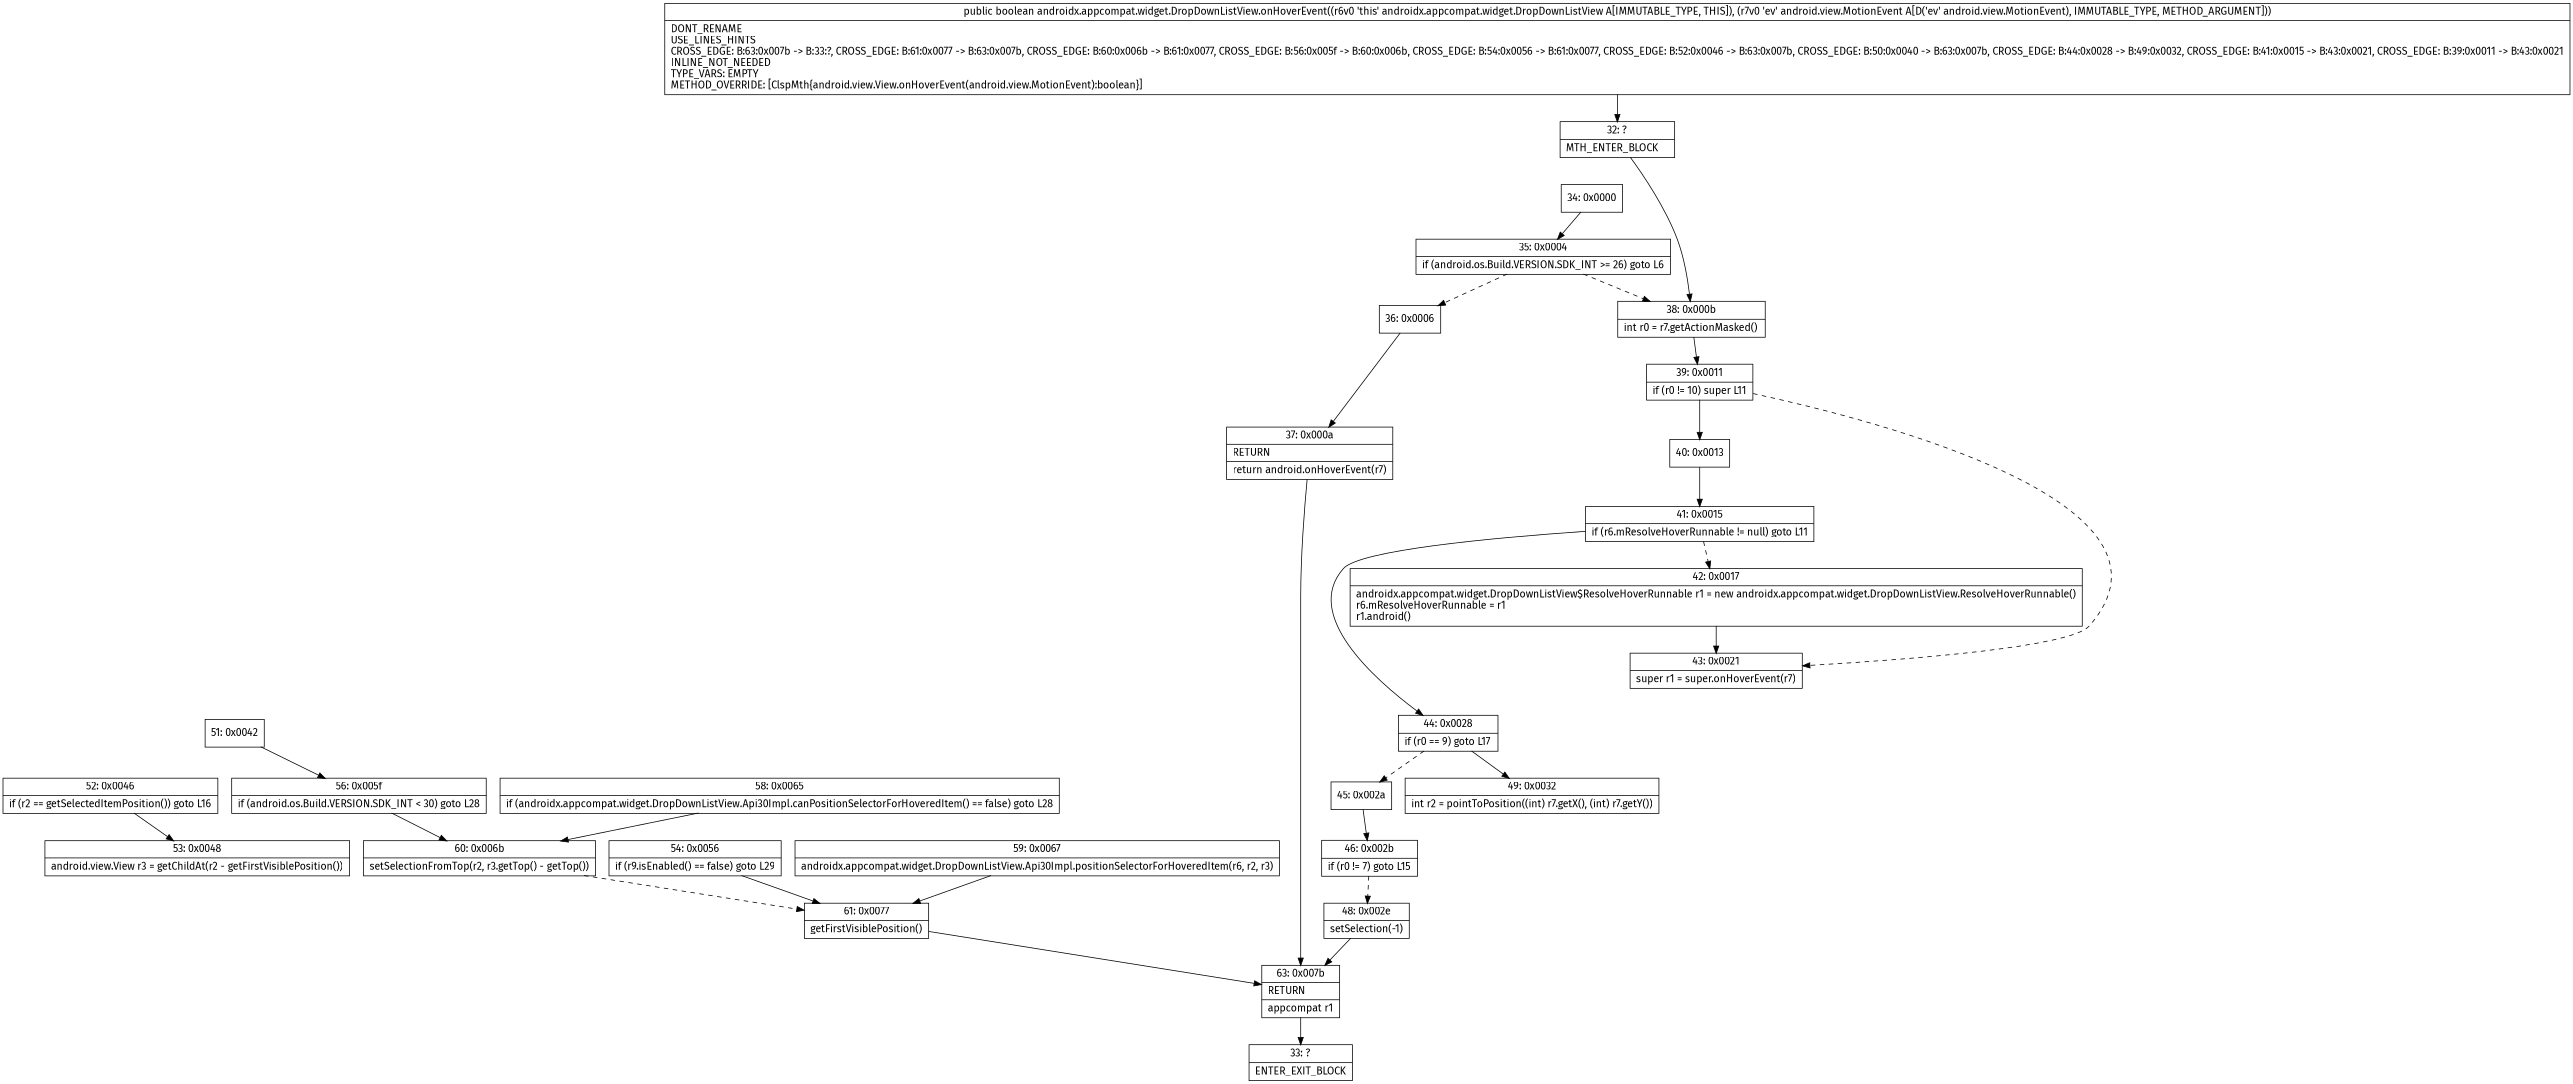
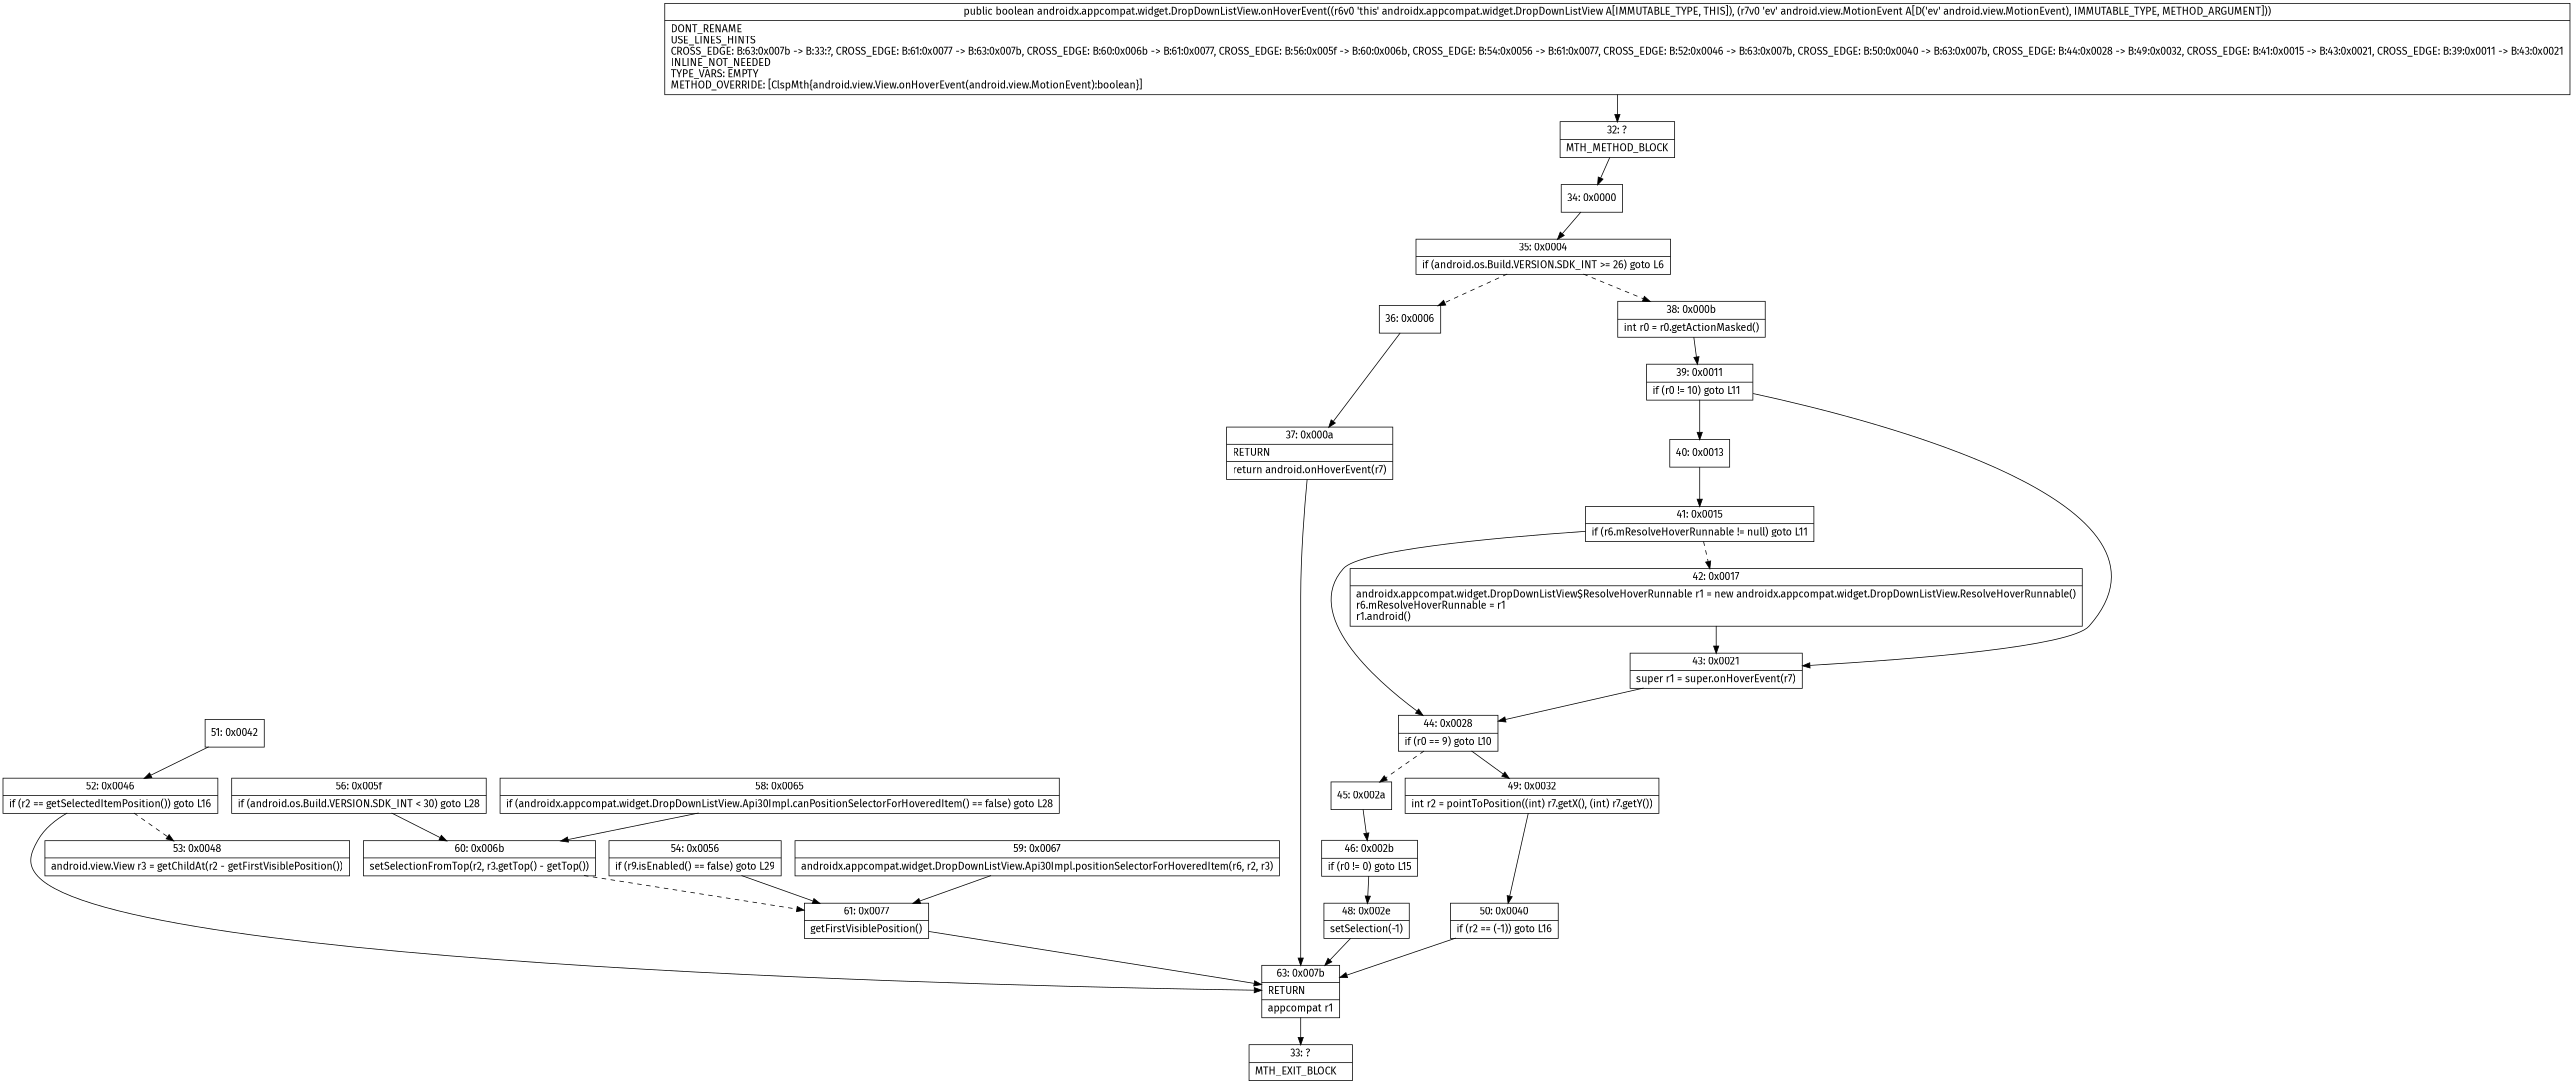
node "32: ?": text "MTH_ENTER_BLOCK" -> "MTH_METHOD_BLOCK"
edge "32: ?" -> "38: 0x000b": now "32: ?" -> "34: 0x0000"
node "38: 0x000b": text "int r0 = r7.getActionMasked()" -> "int r0 = r0.getActionMasked()"
node "39: 0x0011": text "if (r0 != 10) super L11" -> "if (r0 != 10) goto L11"
edge "39: 0x0011" -> "43: 0x0021": style dashed -> solid
edge "43: 0x0021" -> "44: 0x0028": added
node "44: 0x0028": text "if (r0 == 9) goto L17" -> "if (r0 == 9) goto L10"
edge "51: 0x0042" -> "56: 0x005f": now "51: 0x0042" -> "52: 0x0046"
edge "52: 0x0046" -> "53: 0x0048": style solid -> dashed
node "46: 0x002b": text "if (r0 != 7) goto L15" -> "if (r0 != 0) goto L15"
edge "46: 0x002b" -> "48: 0x002e": style dashed -> solid
node "50: 0x0040": added
edge "52: 0x0046" -> "63: 0x007b": added
node "33: ?": text "ENTER_EXIT_BLOCK" -> "MTH_EXIT_BLOCK"
